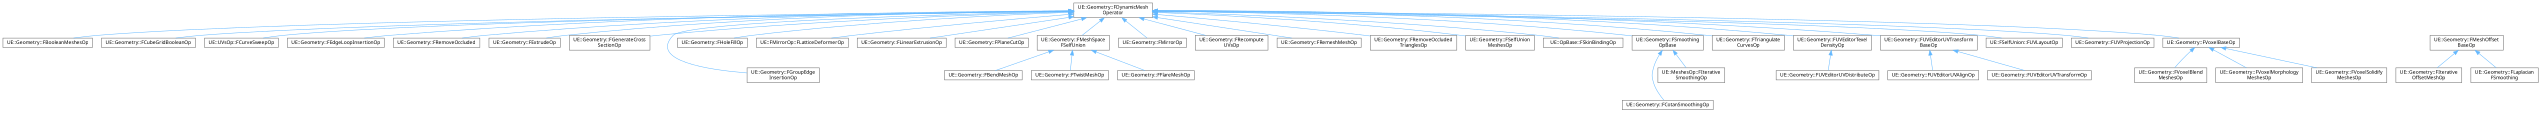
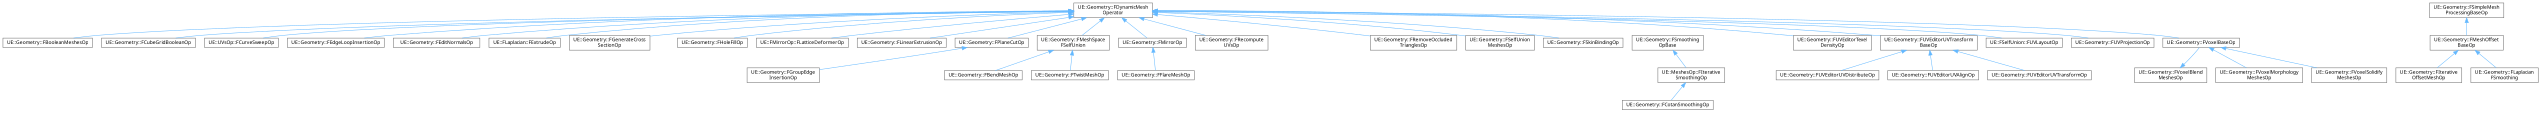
node "UE::Geometry::FSimpleMesh ProcessingBaseOp": added
edge "UE::Geometry::FSmoothing OpBase" -> "UE::Geometry::FDynamicMesh Operator": removed
edge "UE::Geometry::FGroupEdge InsertionOp" -> "UE::Geometry::FDynamicMesh Operator": now "UE::Geometry::FGroupEdge InsertionOp" -> "UE::Geometry::FPlaneCutOp"
node "UE::Geometry::FRemoveOccluded": label "UE::Geometry::FRemoveOccluded" -> "UE::Geometry::FEditNormalsOp"
node "UE::Geometry::FExtrudeOp": label "UE::Geometry::FExtrudeOp" -> "UE::FLaplacian::FExtrudeOp"
node "UE::Geometry::FRemeshMeshOp": removed
node "UE::OpBase::FSkinBindingOp": label "UE::OpBase::FSkinBindingOp" -> "UE::Geometry::FSkinBindingOp"
node "UE::Geometry::FTriangulate CurvesOp": removed
edge "UE::Geometry::FVoxelBlend MeshesOp" -> "UE::Geometry::FVoxelBaseOp": reversed
edge "UE::Geometry::FFlareMeshOp" -> "UE::Geometry::FMeshSpace FSelfUnion": now "UE::Geometry::FFlareMeshOp" -> "UE::Geometry::FMirrorOp"
edge "UE::Geometry::FUVEditorUVDistributeOp" -> "UE::Geometry::FUVEditorTexel DensityOp": now "UE::Geometry::FUVEditorUVDistributeOp" -> "UE::Geometry::FUVEditorUVTransform BaseOp"
edge "UE::Geometry::FCotanSmoothingOp" -> "UE::Geometry::FSmoothing OpBase": now "UE::Geometry::FCotanSmoothingOp" -> "UE::MeshesOp::FIterative SmoothingOp"
